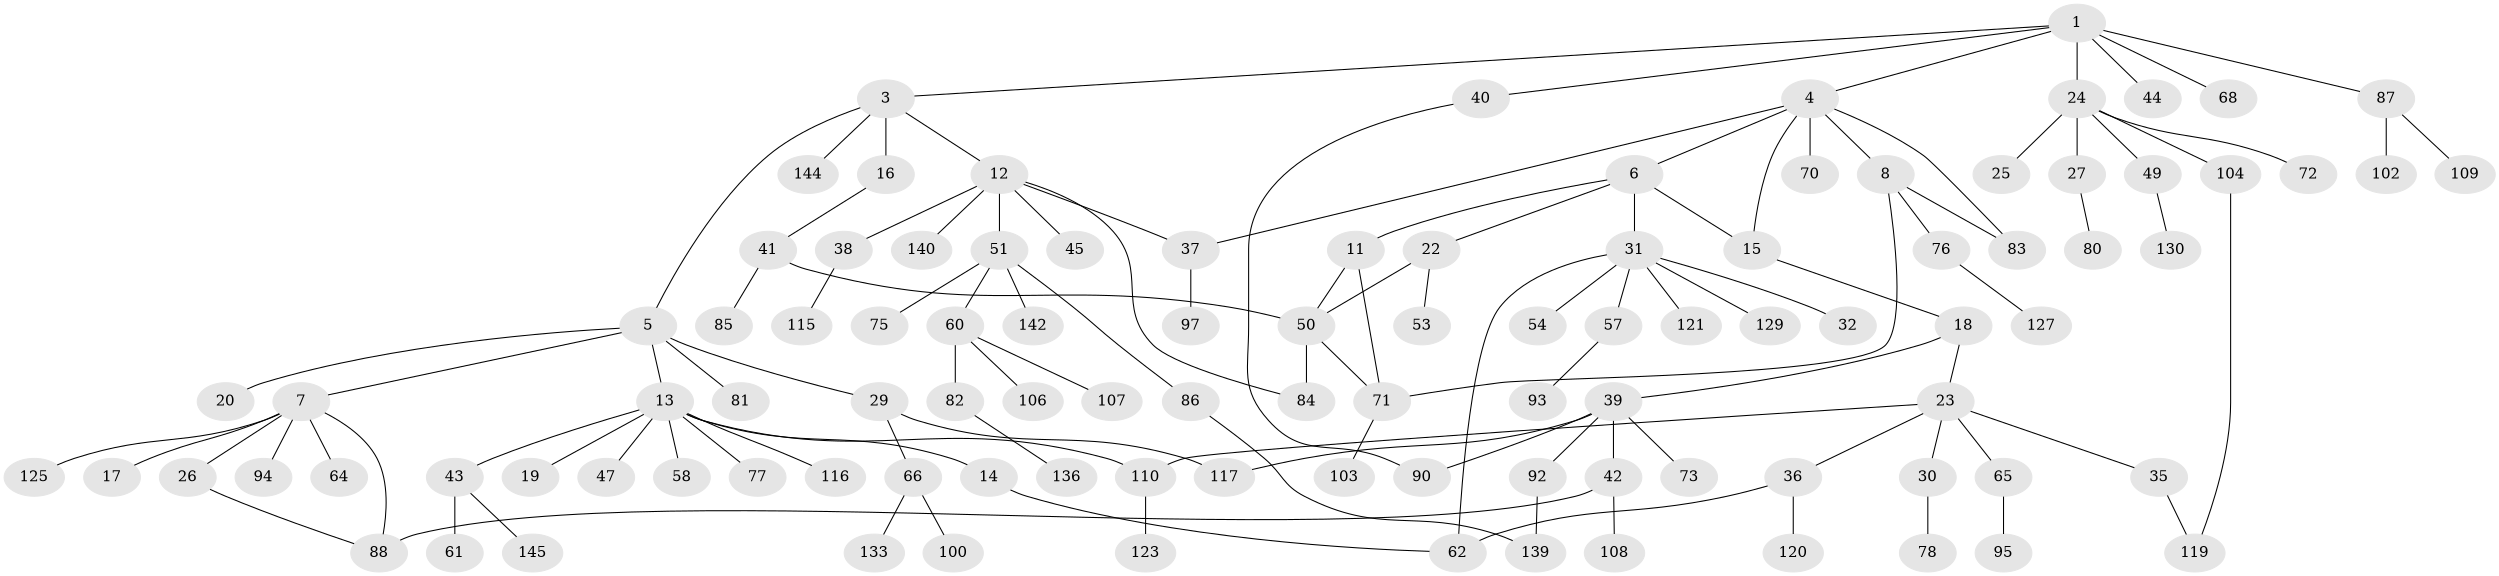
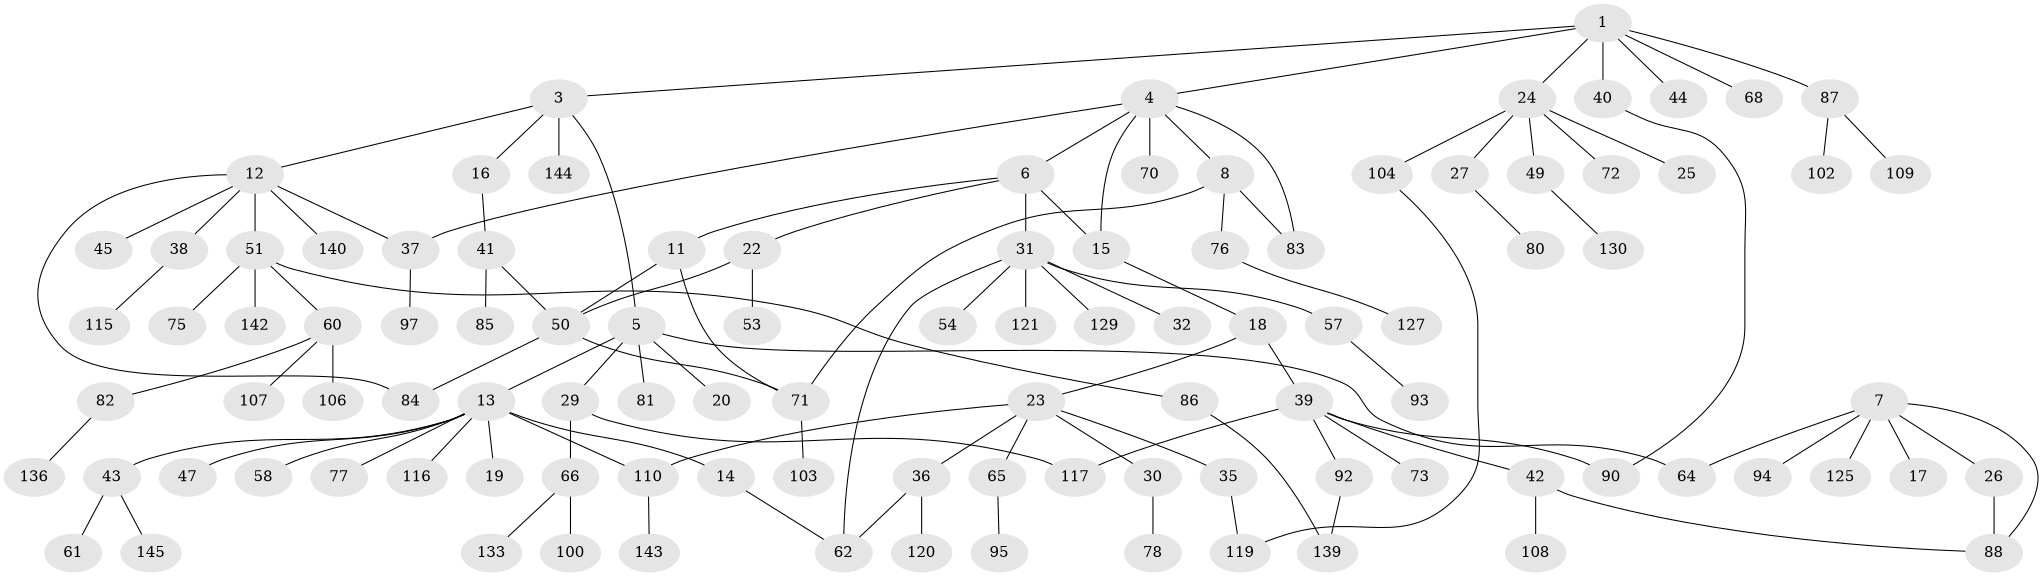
edge "5" -- "7": now "5" -- "64"
node "123": label "123" -> "143"
